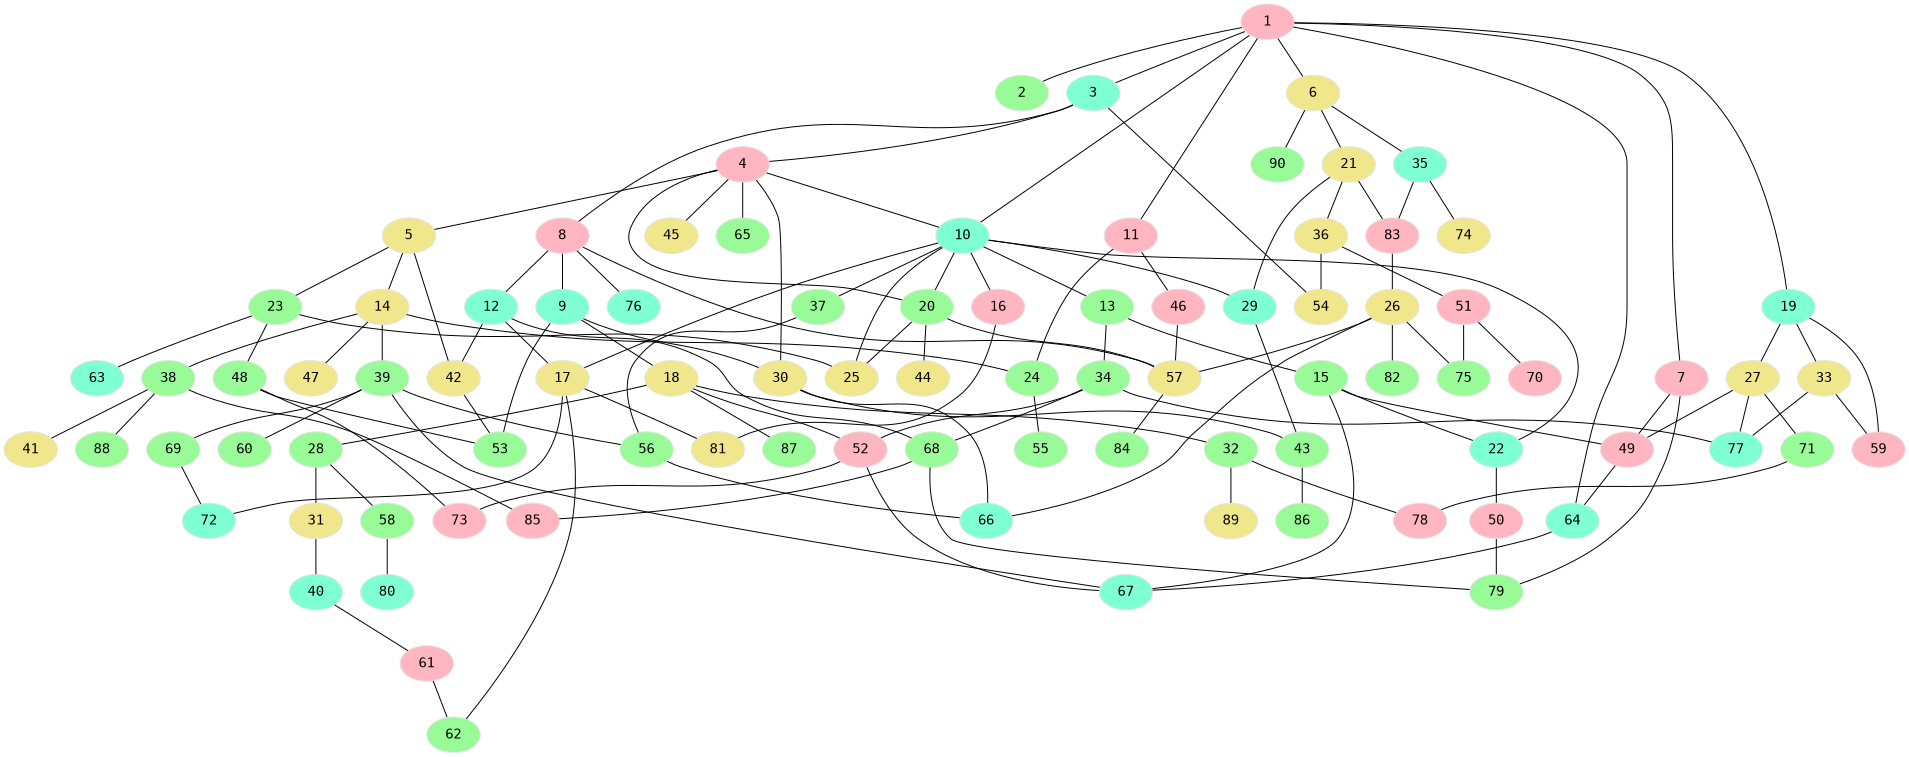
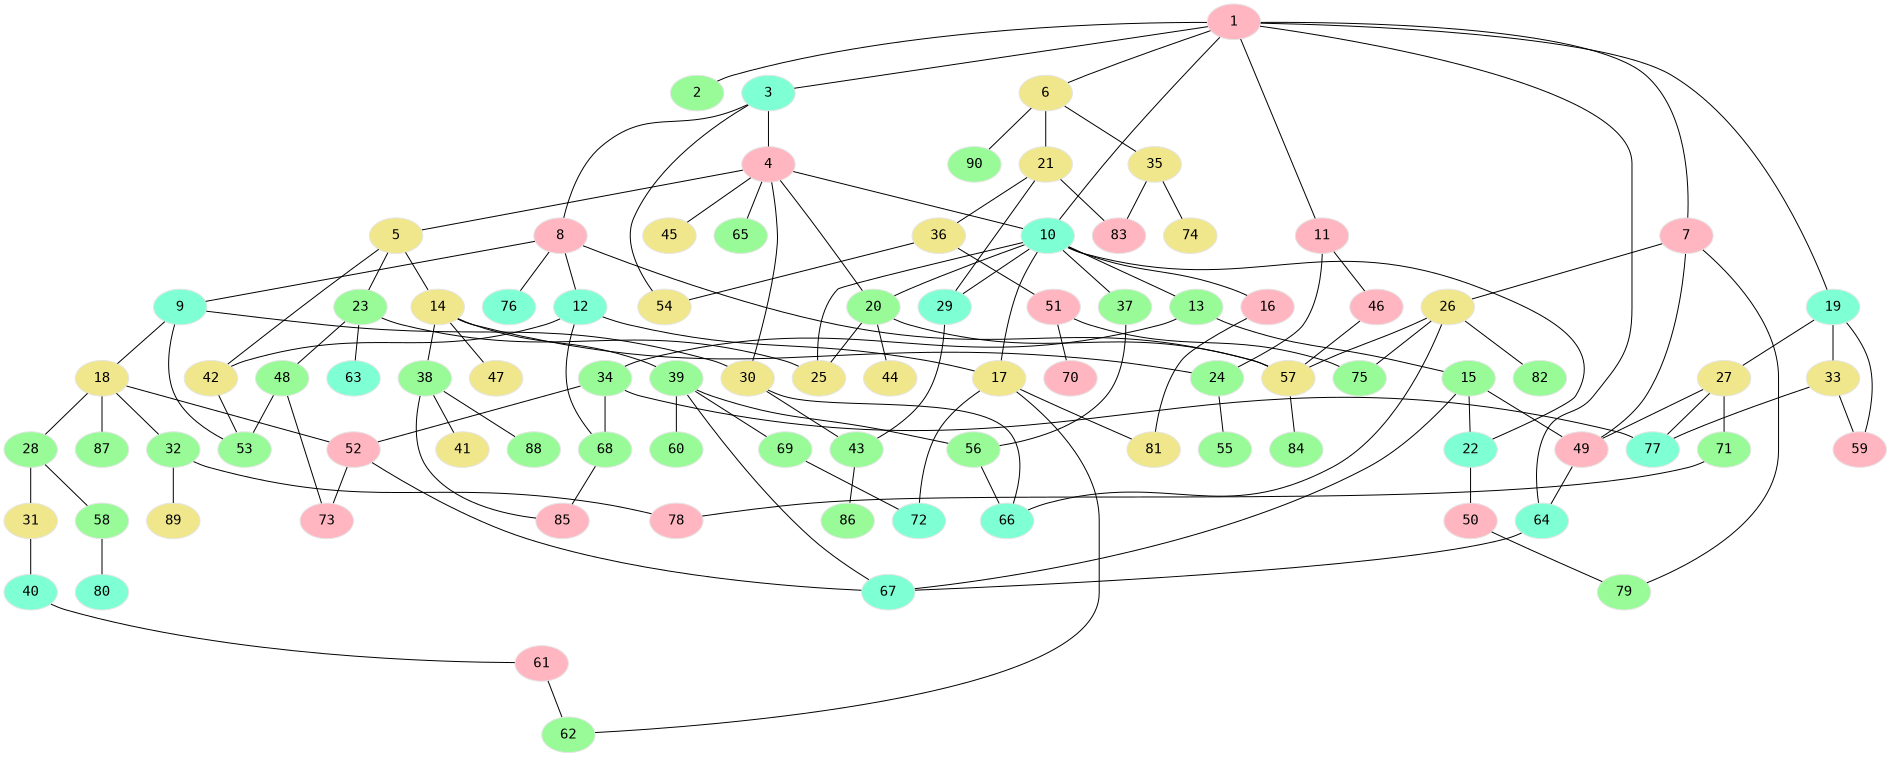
node "35": fillcolor aquamarine -> khaki
edge "83" -- "26": now "7" -- "26"
edge "68" -- "79": removed
